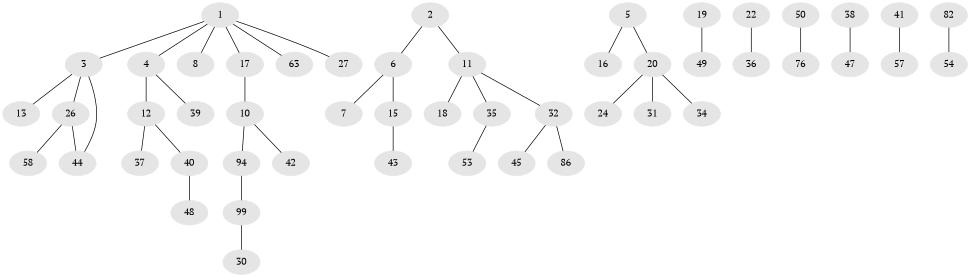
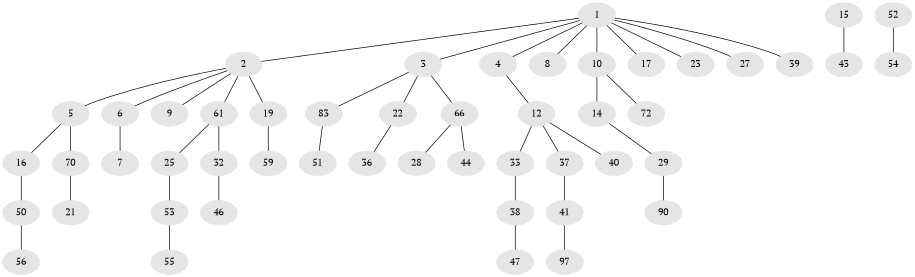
node "82": label "82" -> "52"
edge "1" -- "2": added
node "63": label "63" -> "23"
node "11": label "11" -> "61"
node "20": label "20" -> "70"
node "49": label "49" -> "59"
node "76": label "76" -> "56"
node "57": label "57" -> "97"
edge "2" -- "5": added
edge "4" -- "39": now "1" -- "39"
edge "17" -- "10": now "1" -- "10"
edge "2" -- "19": added
edge "6" -- "15": removed
node "13": label "13" -> "83"
node "26": label "26" -> "66"
node "9": added
node "18": removed
node "35": label "35" -> "25"
node "24": removed
node "31": label "31" -> "21"
node "34": removed
edge "3" -- "44": now "3" -- "22"
node "58": label "58" -> "28"
node "94": label "94" -> "14"
node "42": label "42" -> "72"
node "51": added
node "33": added
node "45": removed
node "86": label "86" -> "46"
edge "16" -- "50": added
edge "37" -- "41": added
node "48": removed
node "99": label "99" -> "29"
node "55": added
node "30": label "30" -> "90"
